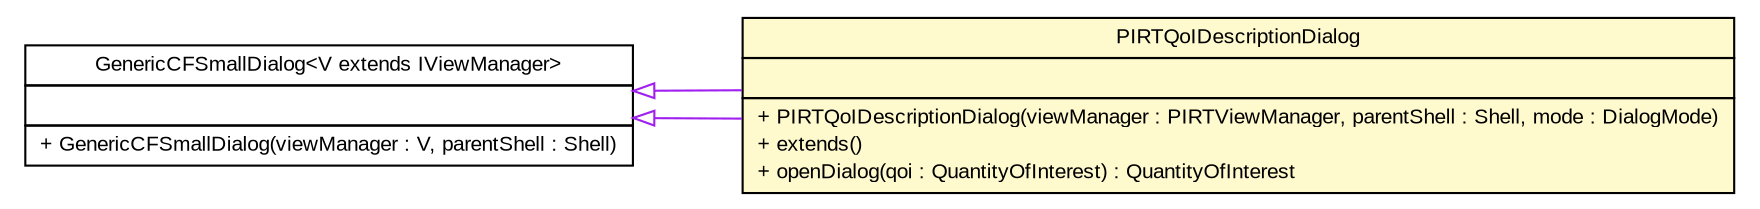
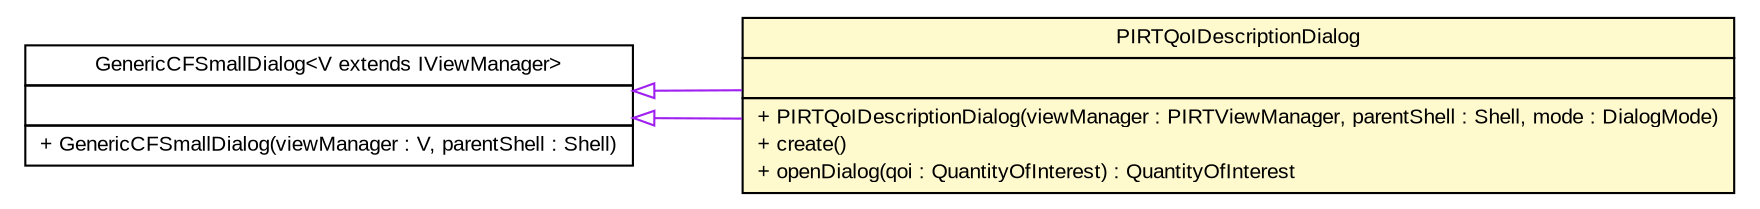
node "PIRTQoIDescriptionDialog": text "+ extends()" -> "+ create()"
